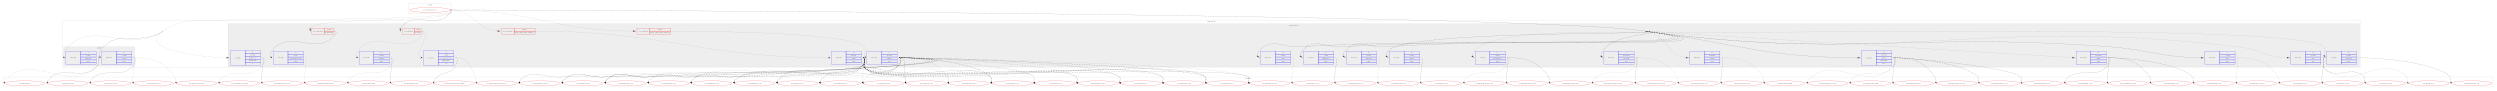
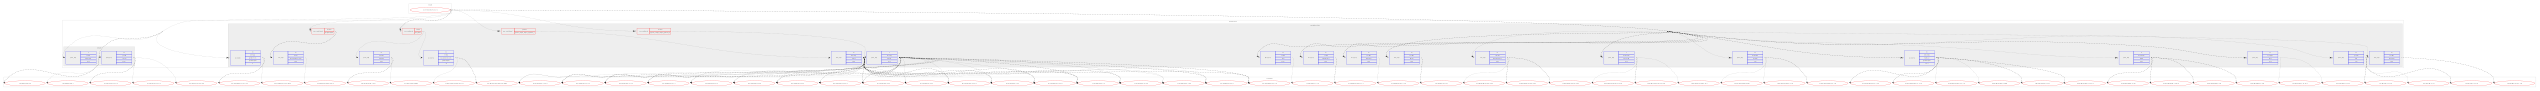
node "media-libs/freetype-2.9.1-r4": added
